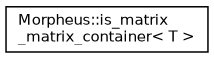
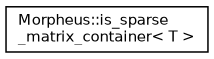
node "Morpheus::is_matrix _matrix_container< T >": label "Morpheus::is_matrix _matrix_container< T >" -> "Morpheus::is_sparse _matrix_container< T >"
